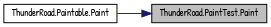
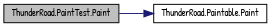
edge "ThunderRoad.Paintable.Paint" -> "ThunderRoad.PaintTest.Paint": reversed
